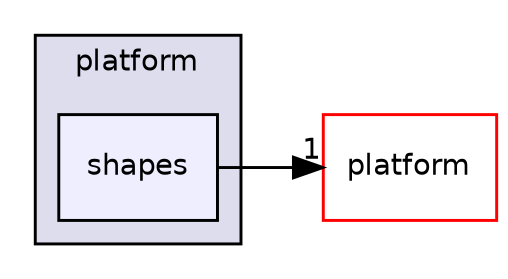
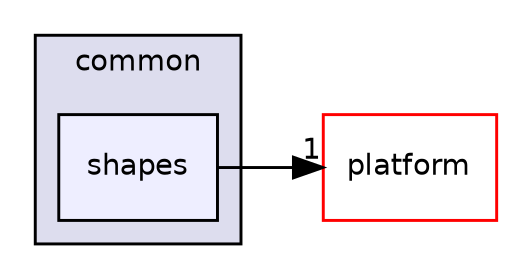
cluster "platform": label "platform" -> "common"
